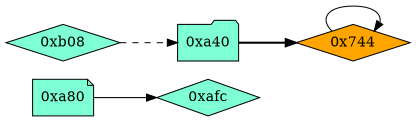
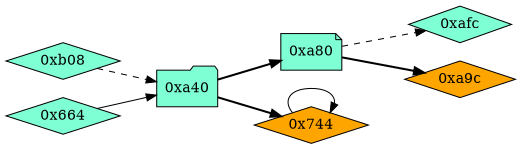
edge "0xa40" -> "0xa80": added
node "0xa9c": added
edge "0xa80" -> "0xafc": style solid -> dashed
node "0x664": added
